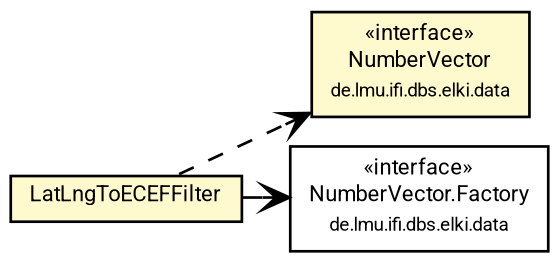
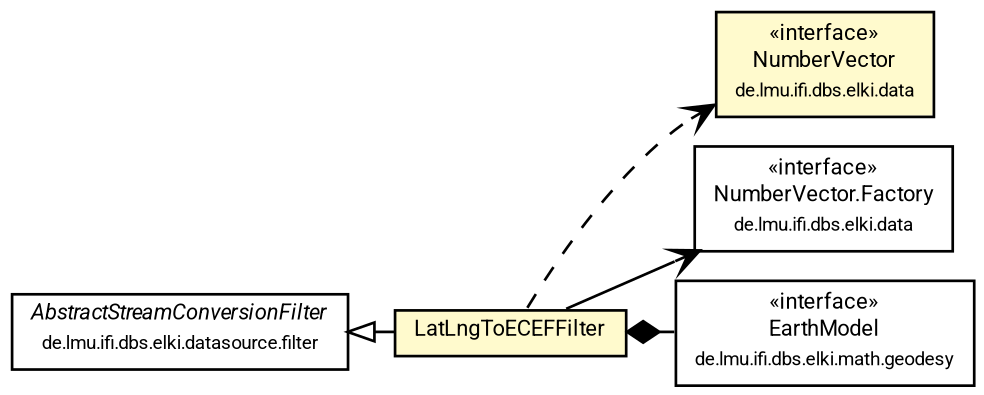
node "AbstractStreamConversionFilter": added
node "EarthModel": added
